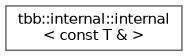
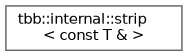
node "tbb::internal::internal < const T & >": label "tbb::internal::internal < const T & >" -> "tbb::internal::strip < const T & >"
